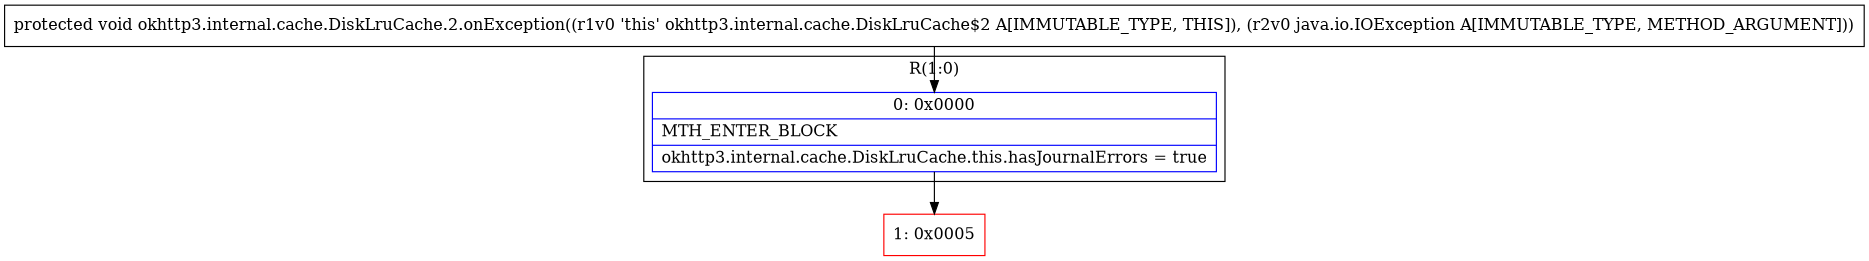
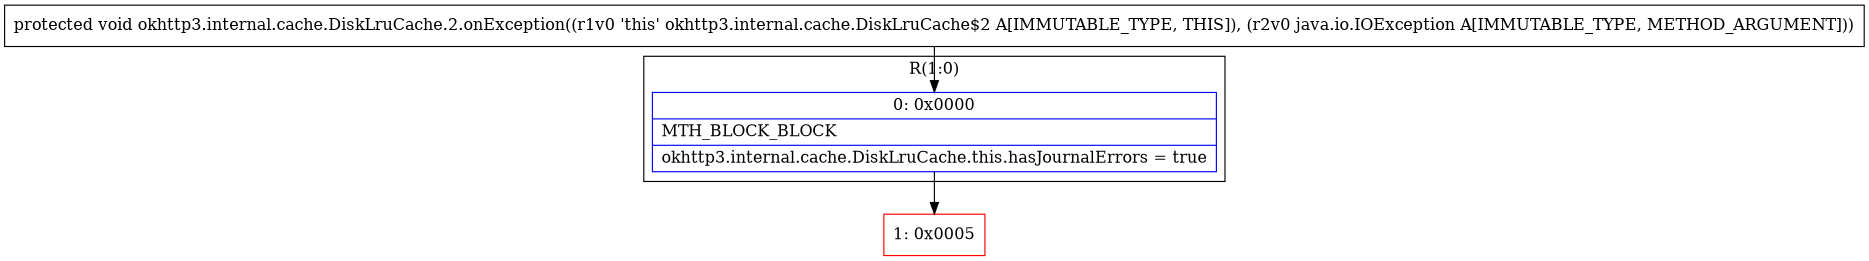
node "0: 0x0000": text "MTH_ENTER_BLOCK" -> "MTH_BLOCK_BLOCK"
